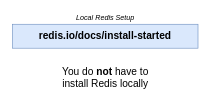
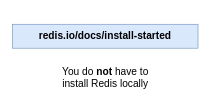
node "Local Redis Setup": removed
